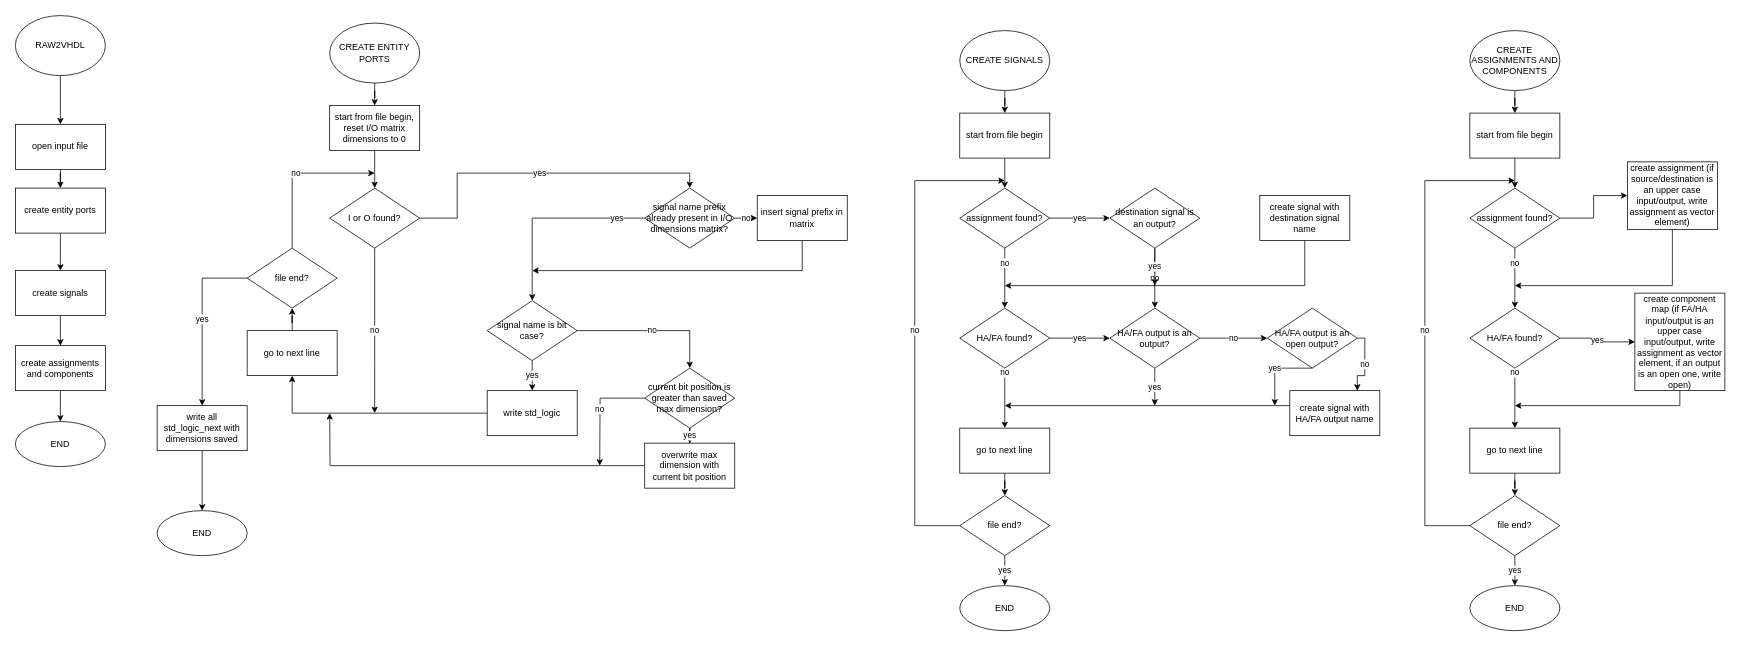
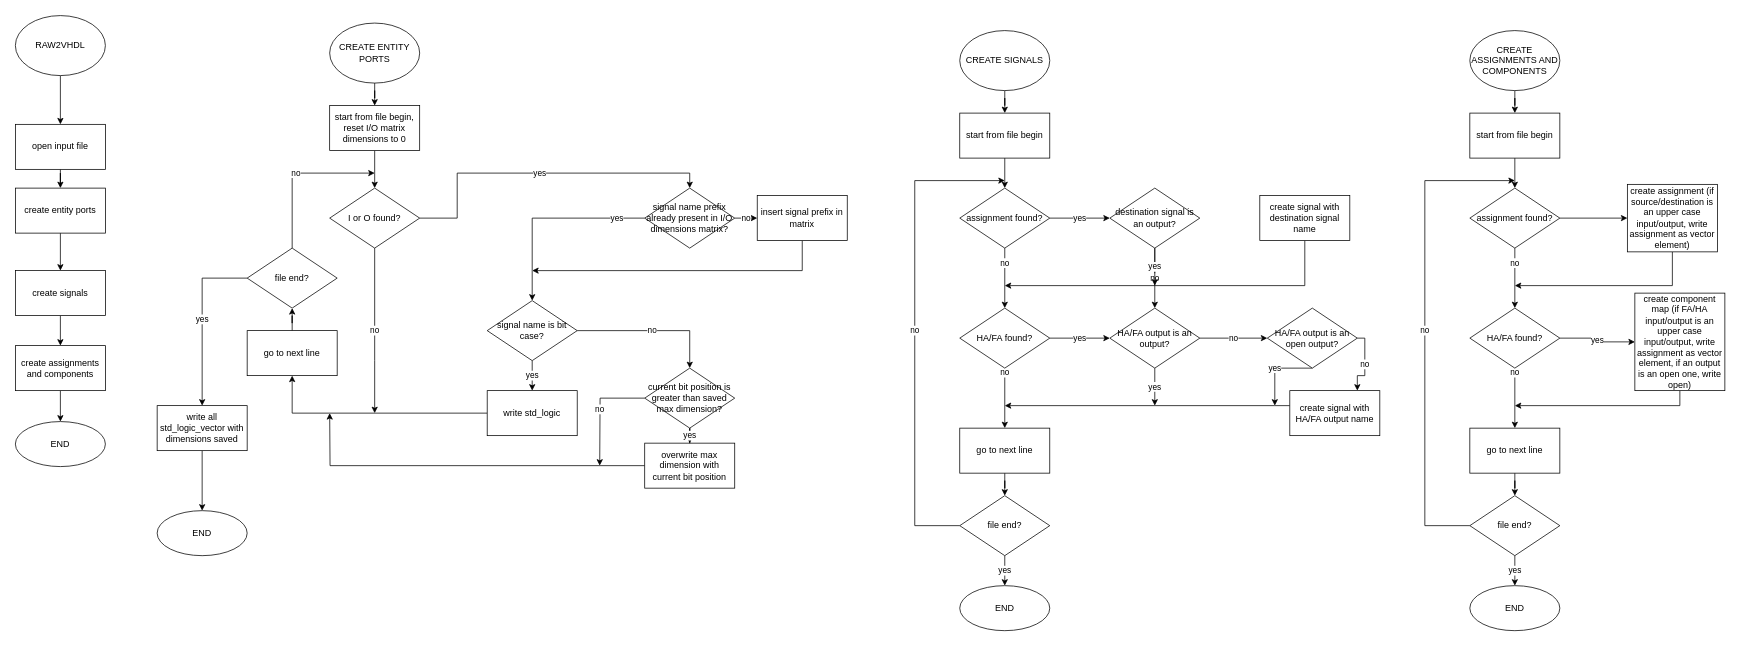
node "create assignment (if source/destination is an upper case input/output, write assignment as vector element)": moved (1672, 195) -> (1672, 218)
node "write all std_logic_next with dimensions saved": label "write all std_logic_next with dimensions saved" -> "write all std_logic_vector with dimensions saved"
